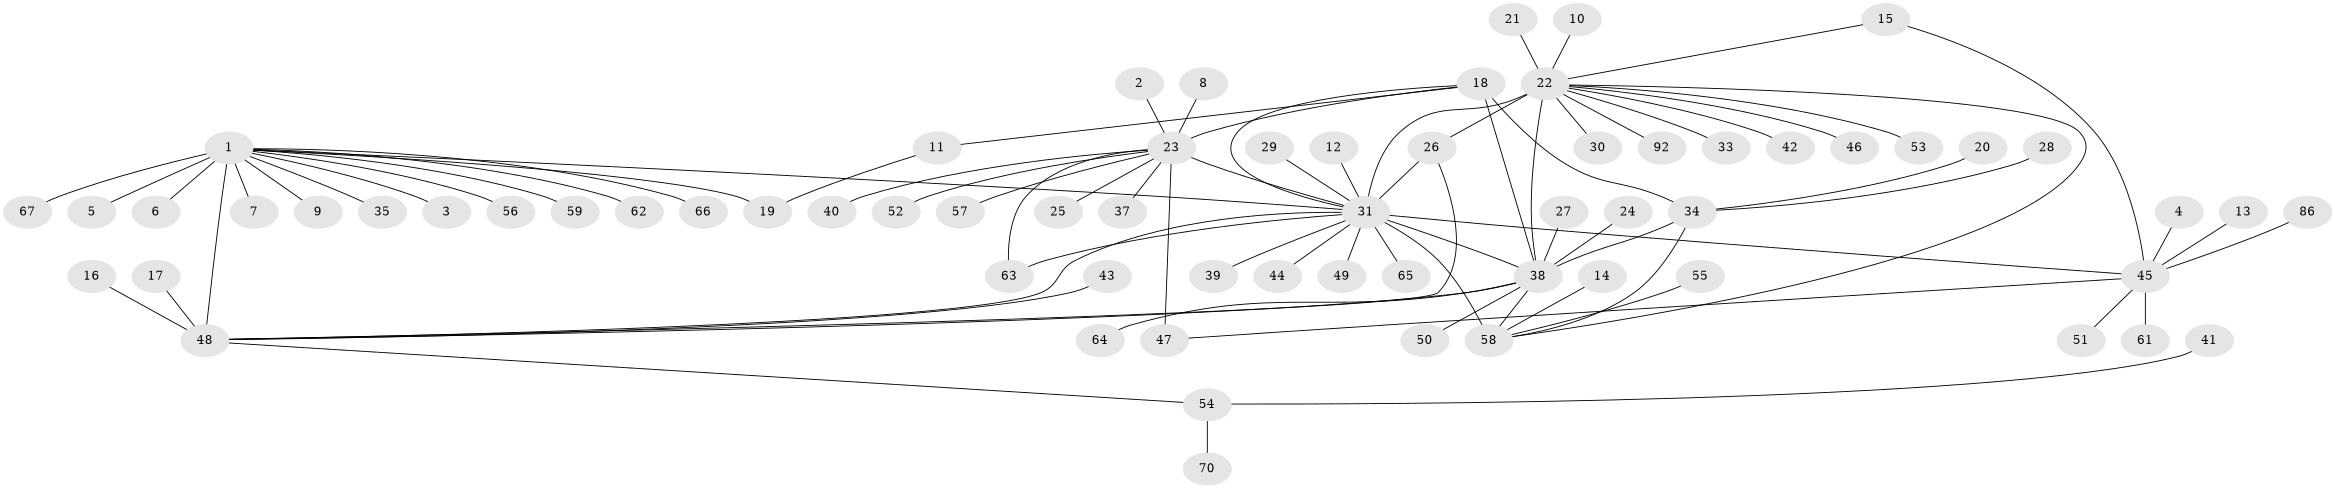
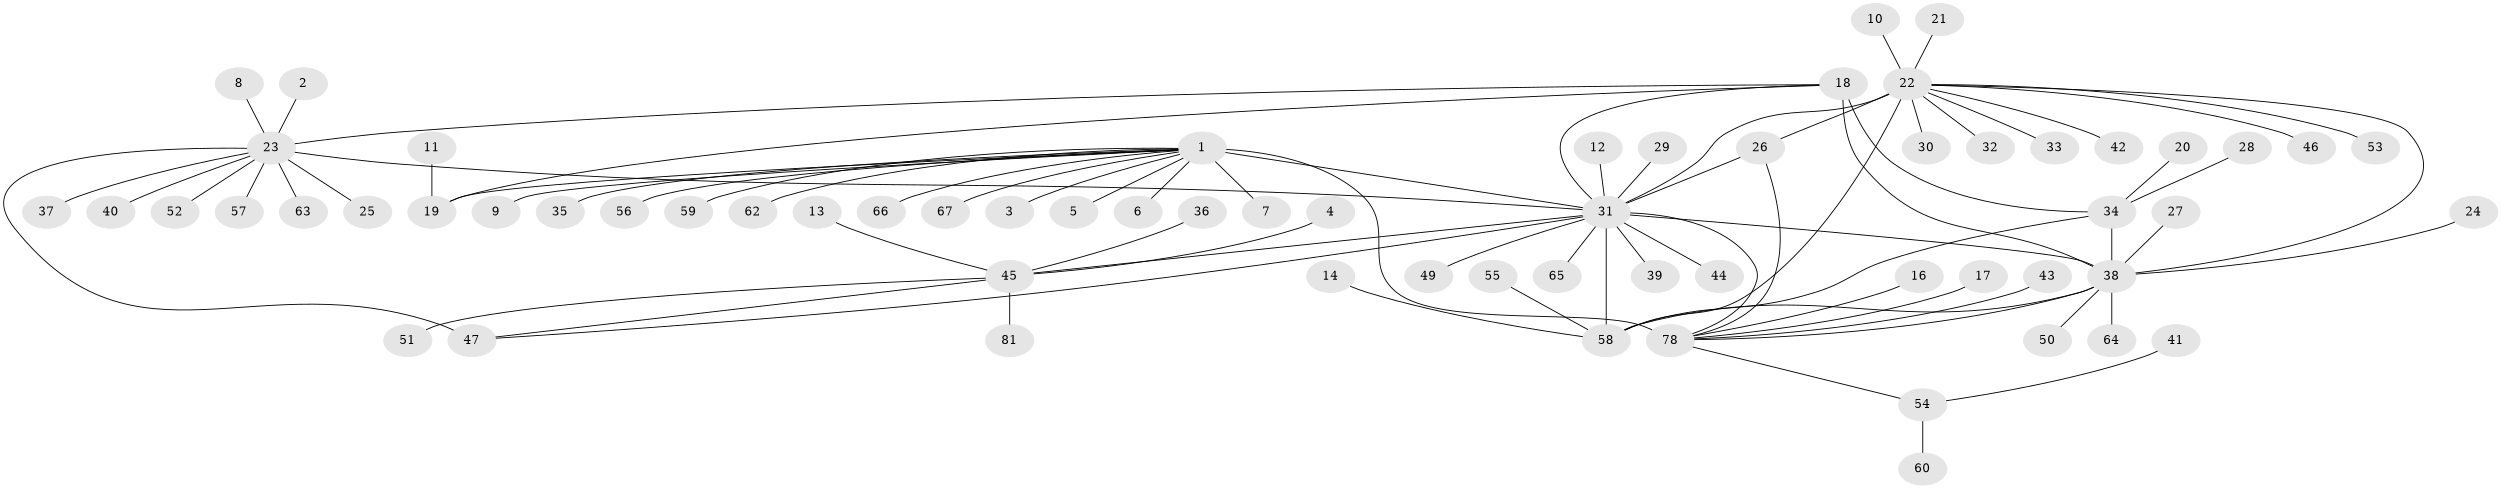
node "15": removed
edge "18" -- "11": now "18" -- "19"
node "92": label "92" -> "32"
node "86": label "86" -> "36"
edge "31" -- "63": now "31" -- "47"
node "48": label "48" -> "78"
node "61": label "61" -> "81"
node "70": label "70" -> "60"
